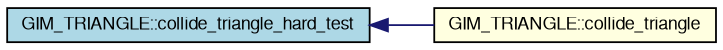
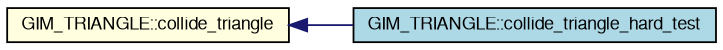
edge "GIM_TRIANGLE::collide_triangle" -> "GIM_TRIANGLE::collide_triangle_hard_test": reversed
